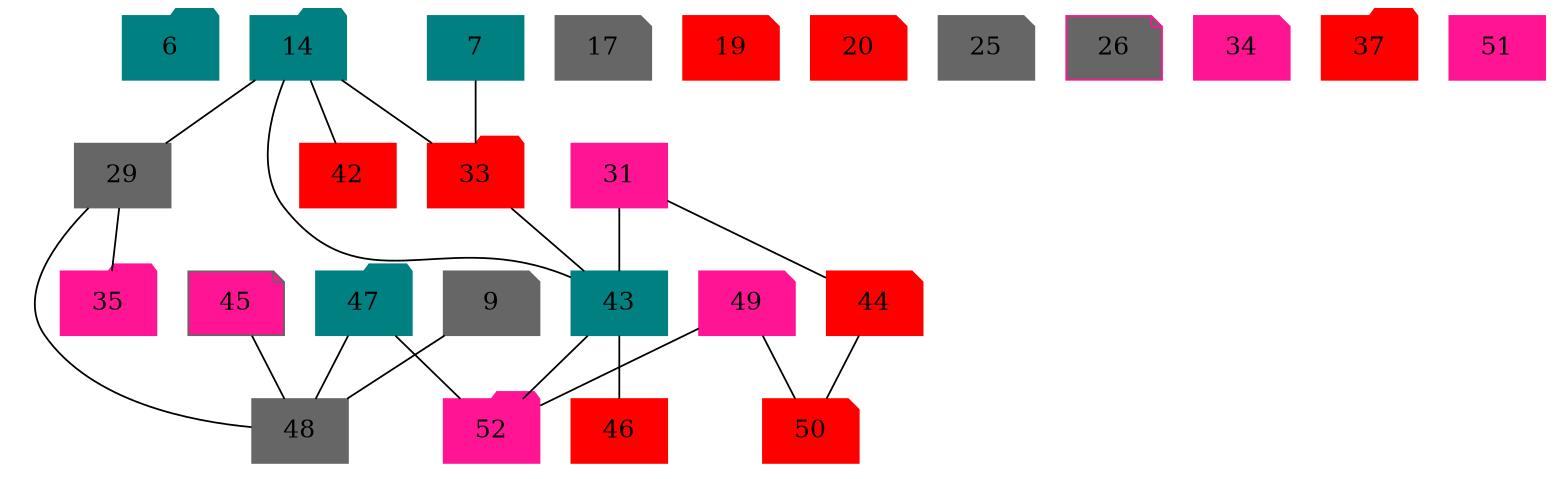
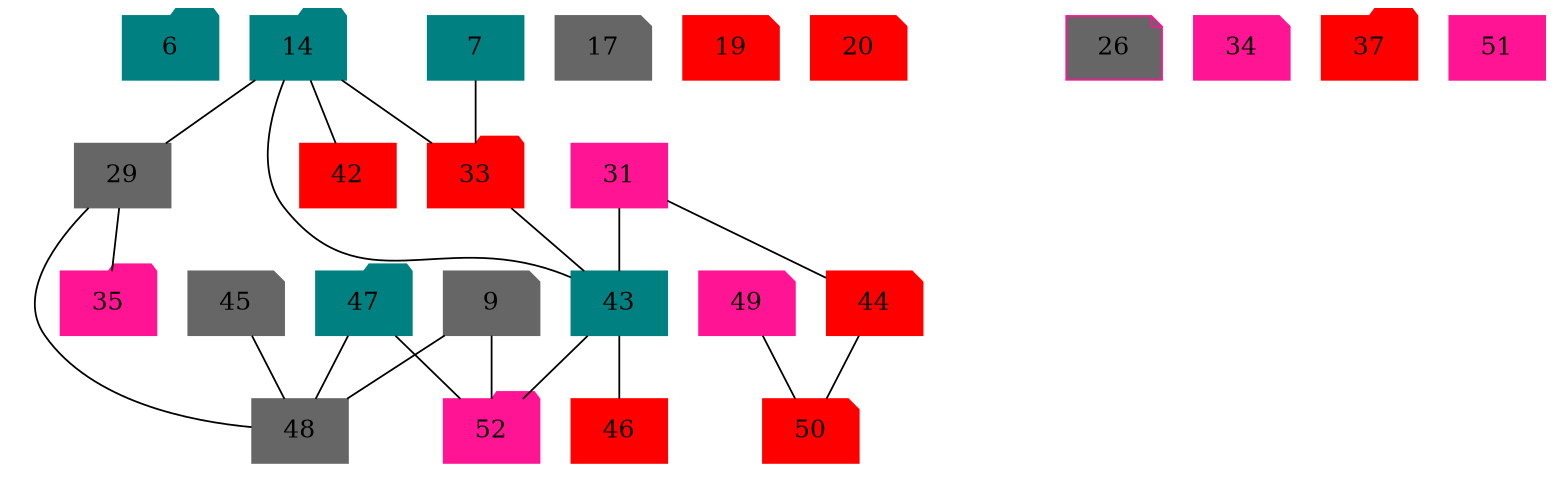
node "25": removed
node "45": fillcolor deeppink -> gray40
edge "49" -- "52": now "9" -- "52"
